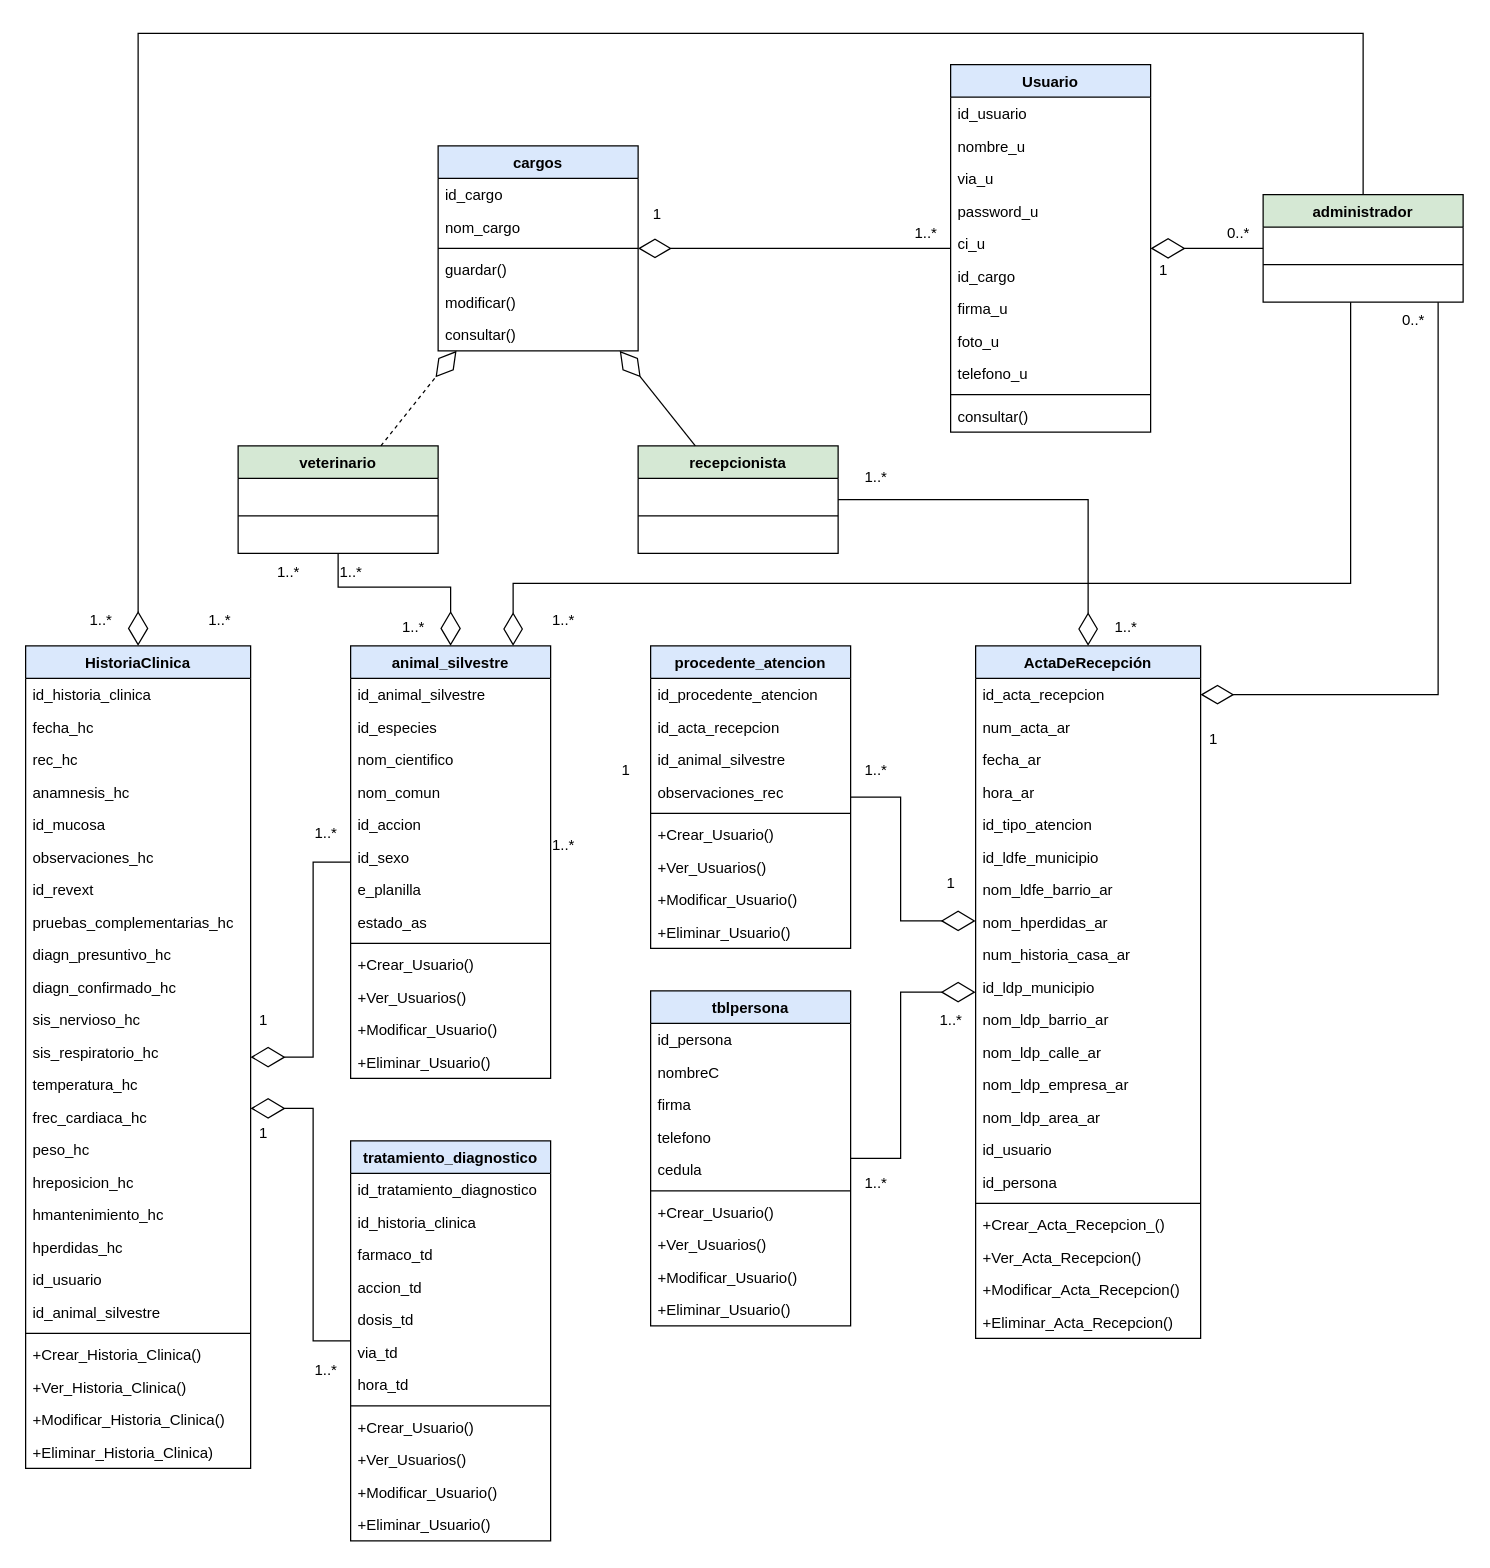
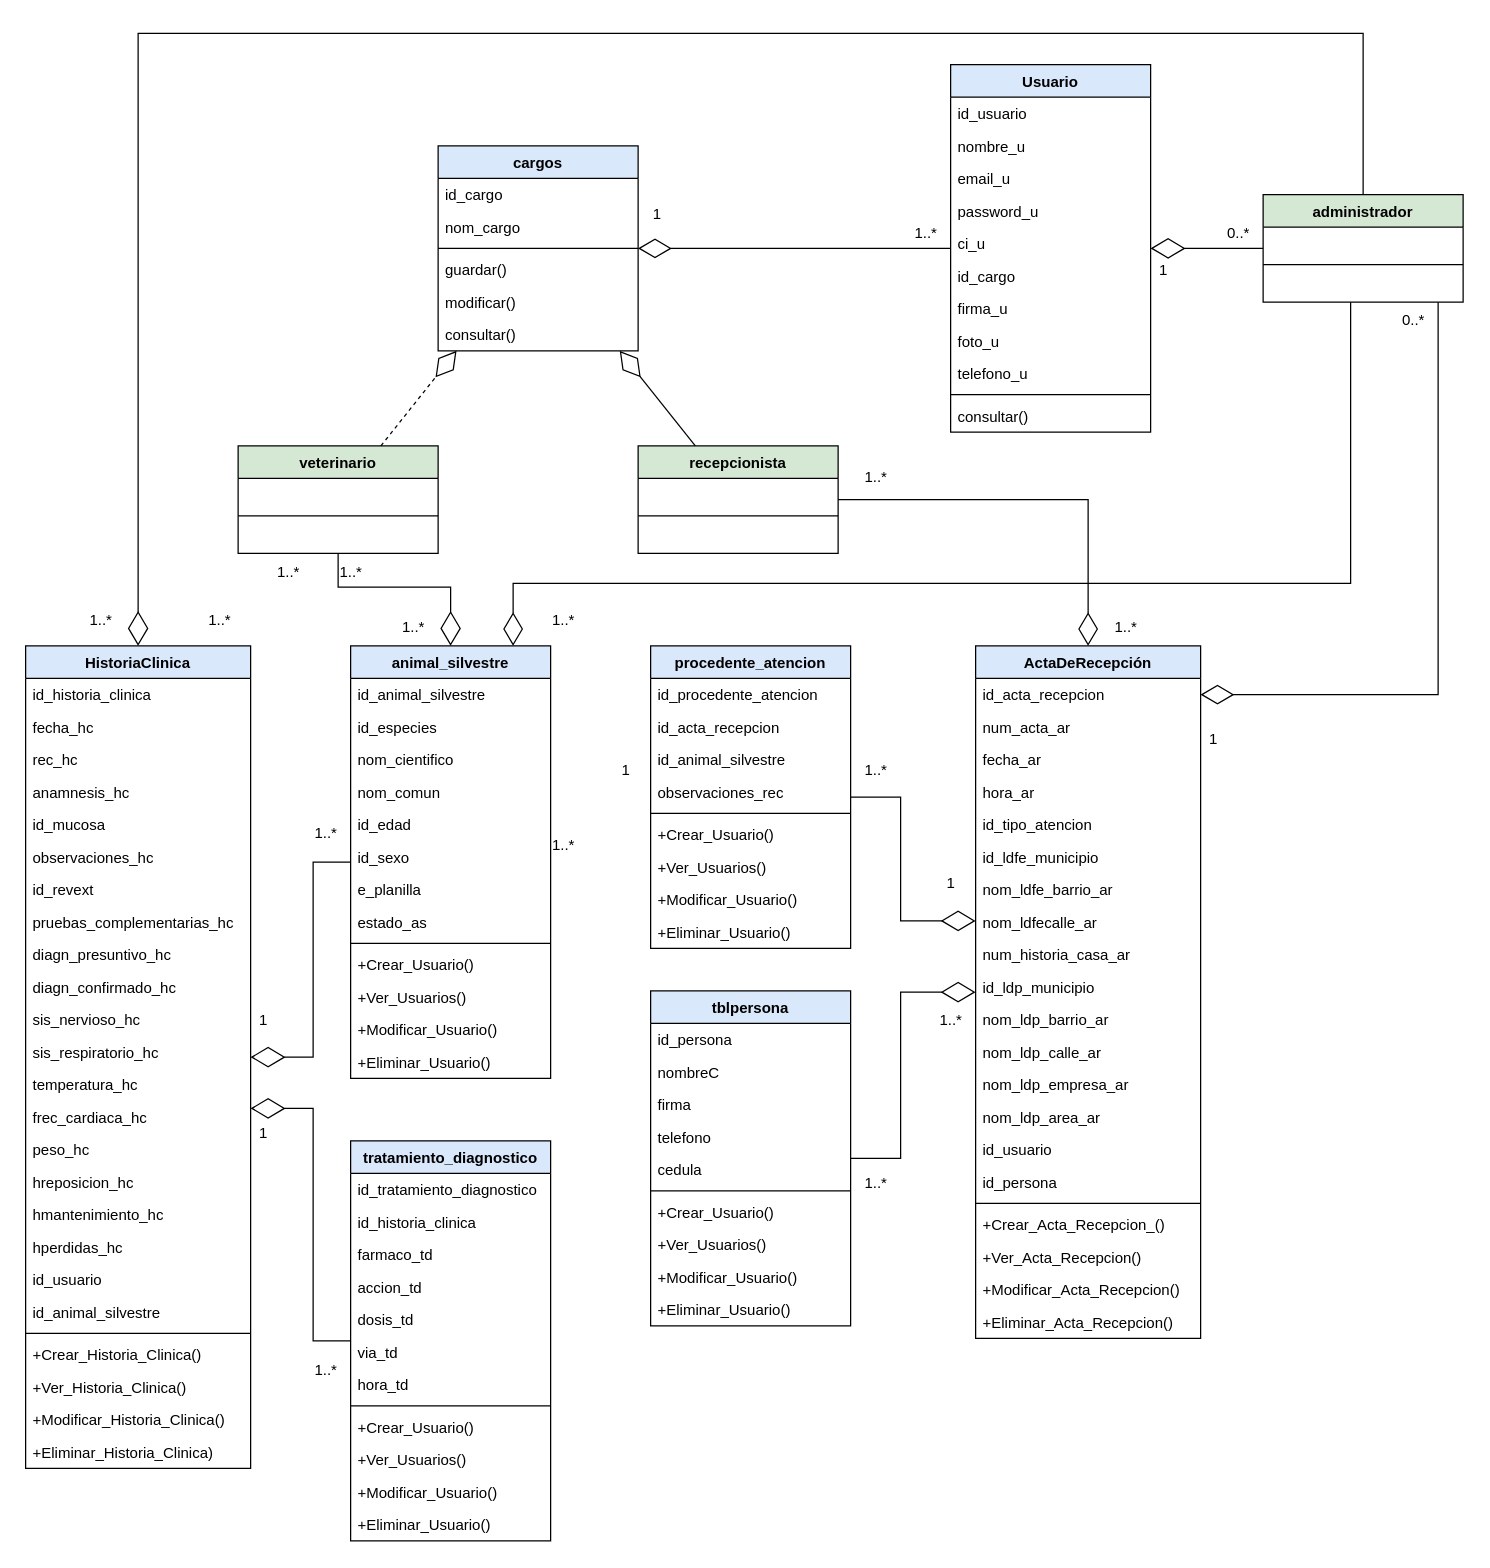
node "via_u": label "via_u" -> "email_u"
node "id_accion": label "id_accion" -> "id_edad"
node "nom_hperdidas_ar": label "nom_hperdidas_ar" -> "nom_ldfecalle_ar"
